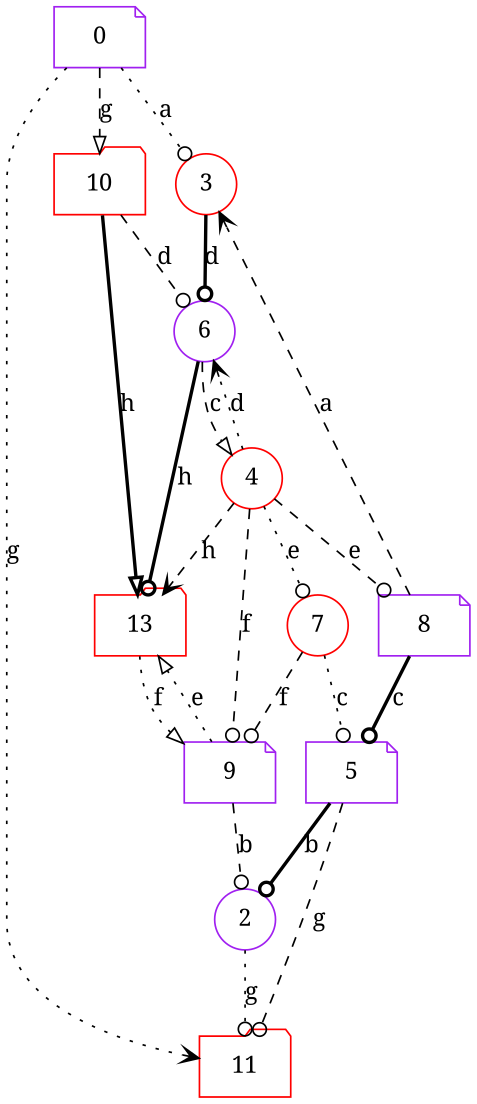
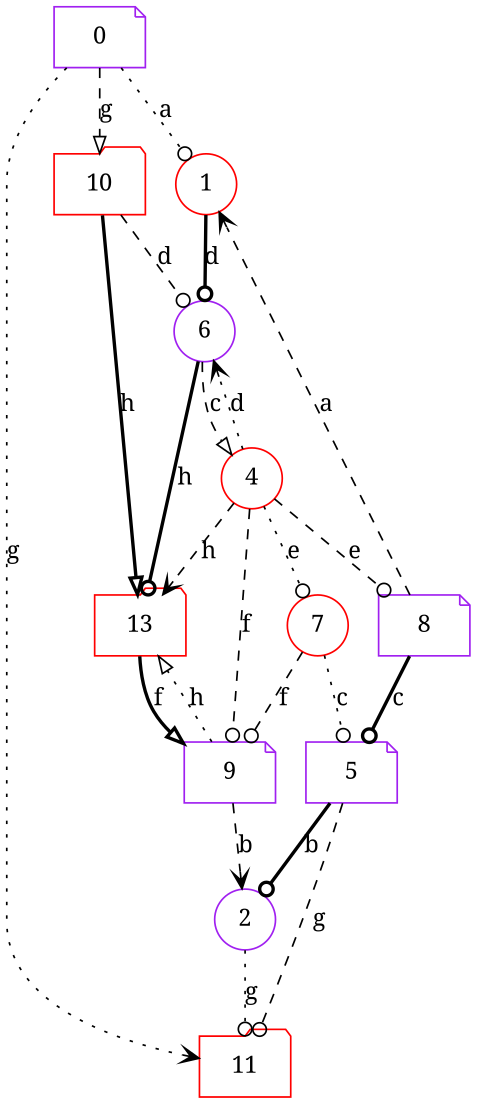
node "3": label "3" -> "1"
edge "13" -> "9": style dotted -> bold
edge "9" -> "13": label "e" -> "h"
edge "9" -> "2": arrowhead odot -> vee
